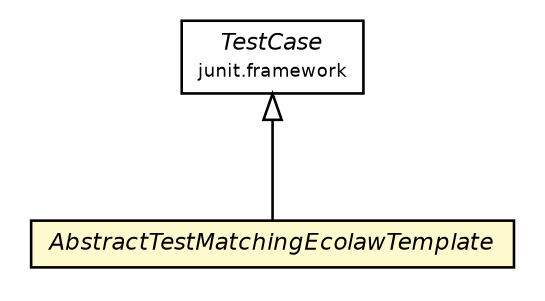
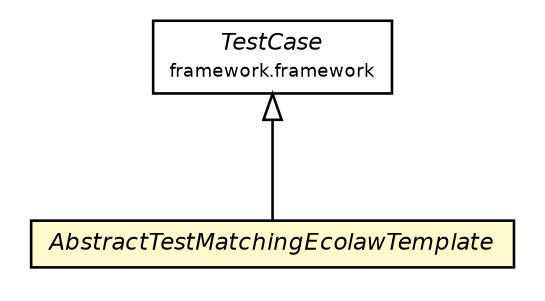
node "TestCase": text "junit.framework" -> "framework.framework"
